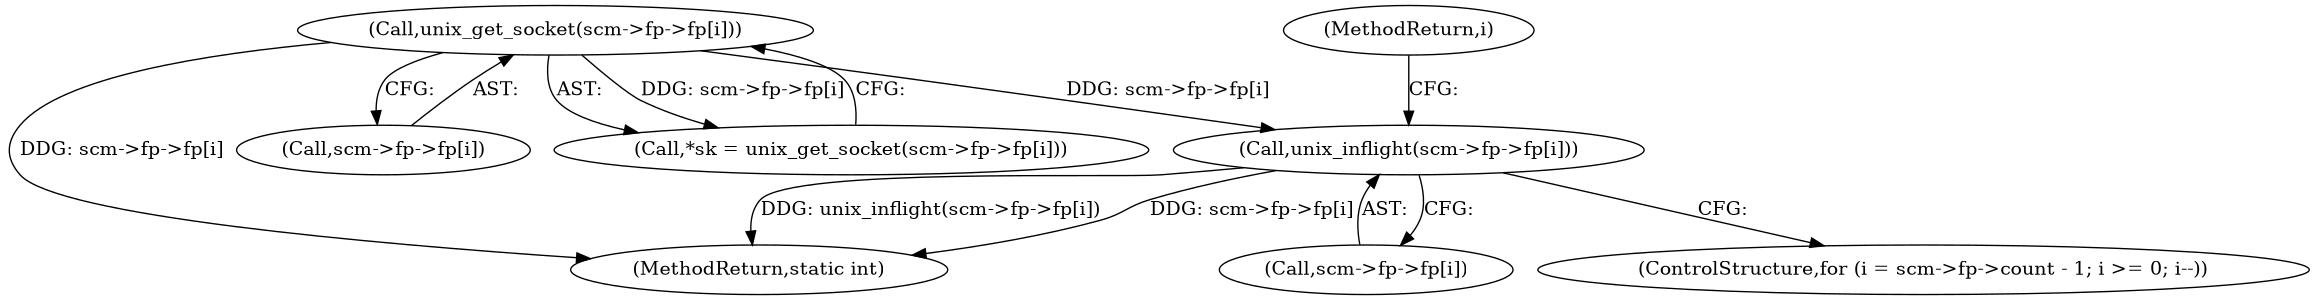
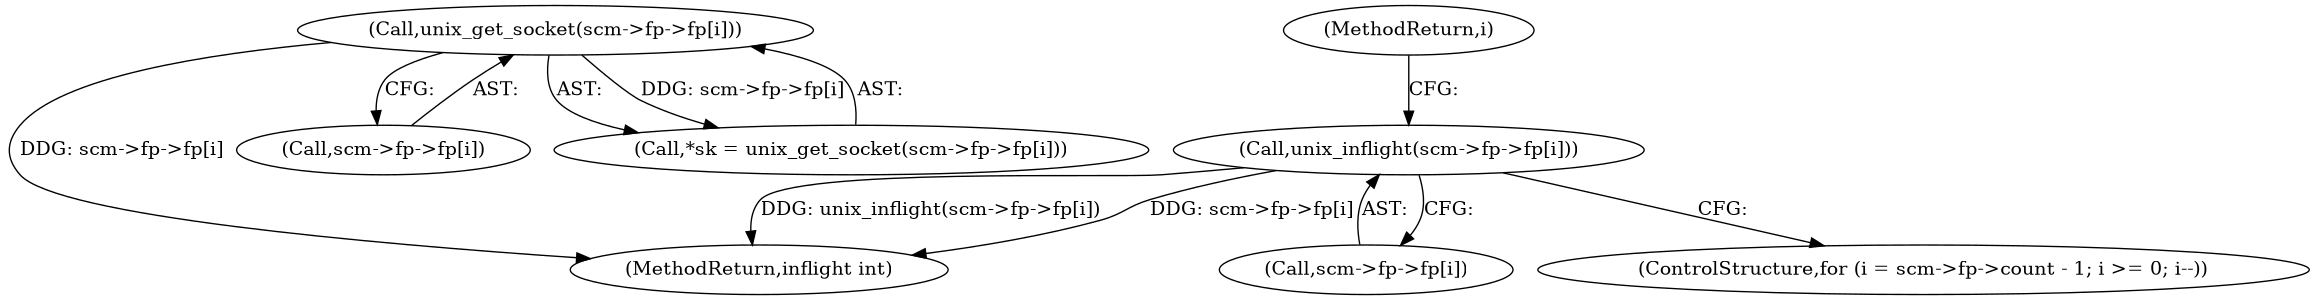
edge "(Call,unix_get_socket(scm->fp->fp[i]))" -> "(Call,unix_inflight(scm->fp->fp[i]))": removed, label "DDG: scm->fp->fp[i]"
edge "(Call,*sk = unix_get_socket(scm->fp->fp[i]))" -> "(Call,unix_get_socket(scm->fp->fp[i]))": label "CFG: " -> "AST: "
node "(MethodReturn,static int)": label "(MethodReturn,static int)" -> "(MethodReturn,inflight int)"
